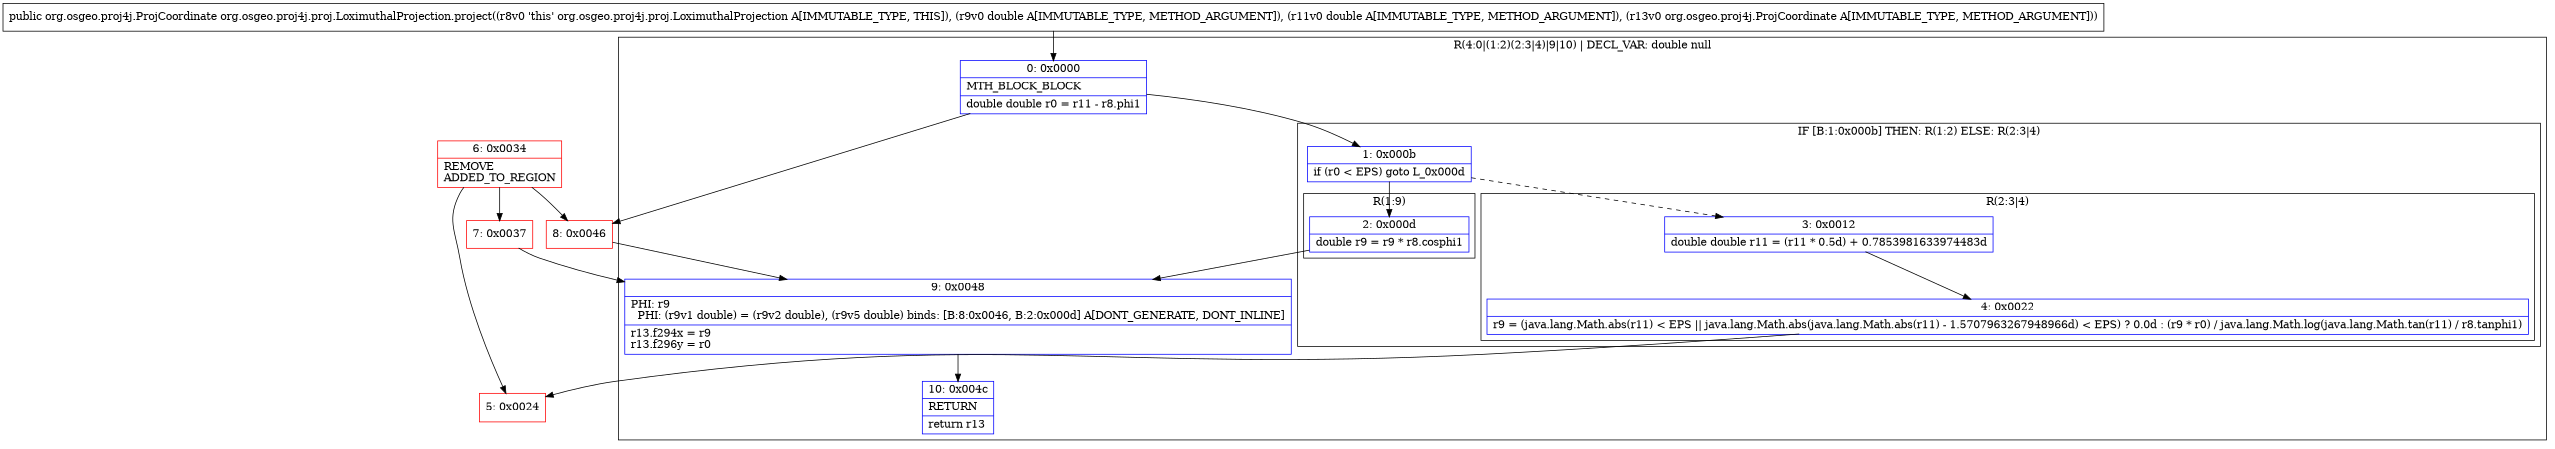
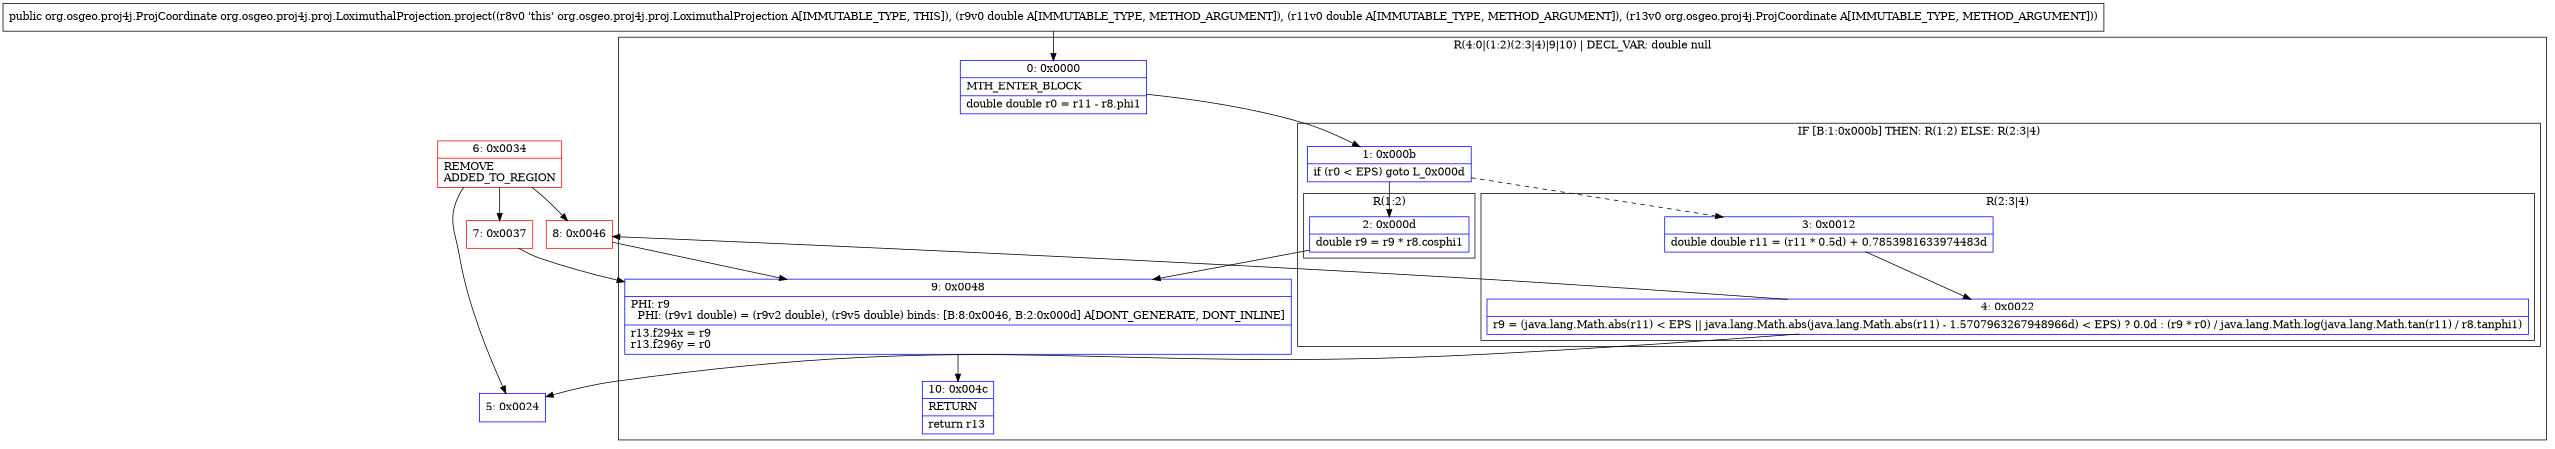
node "0: 0x0000": text "MTH_BLOCK_BLOCK" -> "MTH_ENTER_BLOCK"
edge "0: 0x0000" -> "8: 0x0046": now "4: 0x0022" -> "8: 0x0046"
cluster "R(1:9)": label "R(1:9)" -> "R(1:2)"
node "5: 0x0024": color red -> blue
